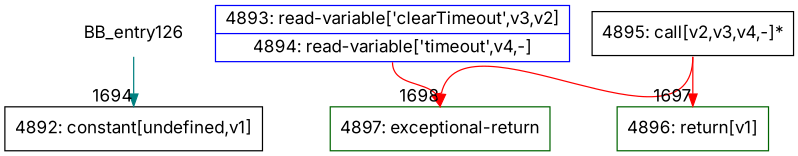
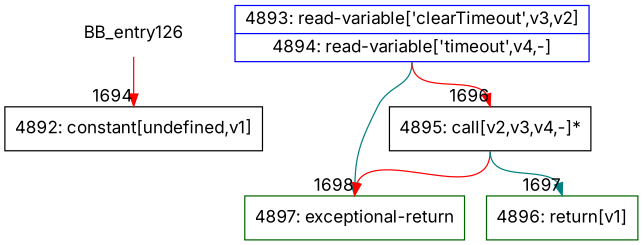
edge "BB_entry126" -> "4892: constant[undefined,v1]": color teal -> red
edge "4895: call[v2,v3,v4,-]*" -> "4896: return[v1]": color red -> teal
edge "4893: read-variable['clearTimeout',v3,v2]" -> "4897: exceptional-return": color red -> teal
edge "4893: read-variable['clearTimeout',v3,v2]" -> "4895: call[v2,v3,v4,-]*": added
